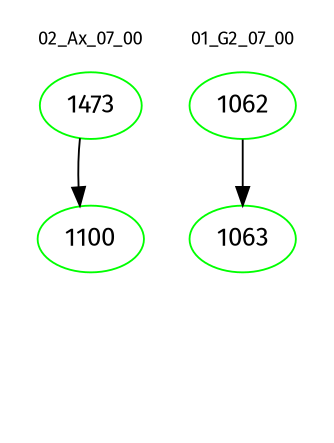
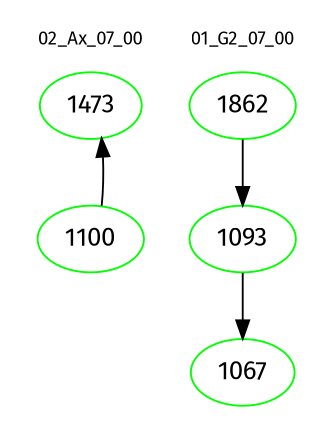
node "1062": label "1062" -> "1862"
edge "1473" -> "1100": reversed
node "1063": label "1063" -> "1093"
node "1067": added
